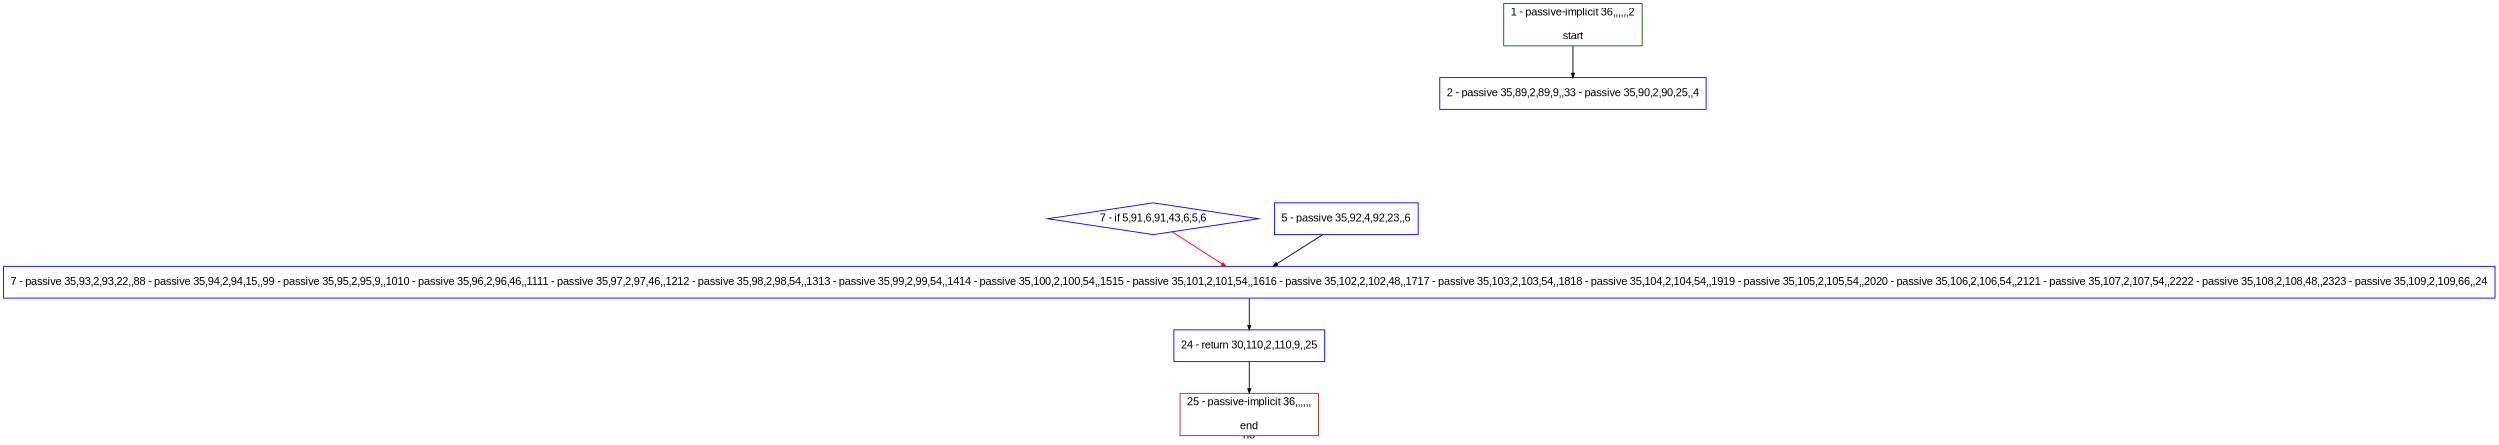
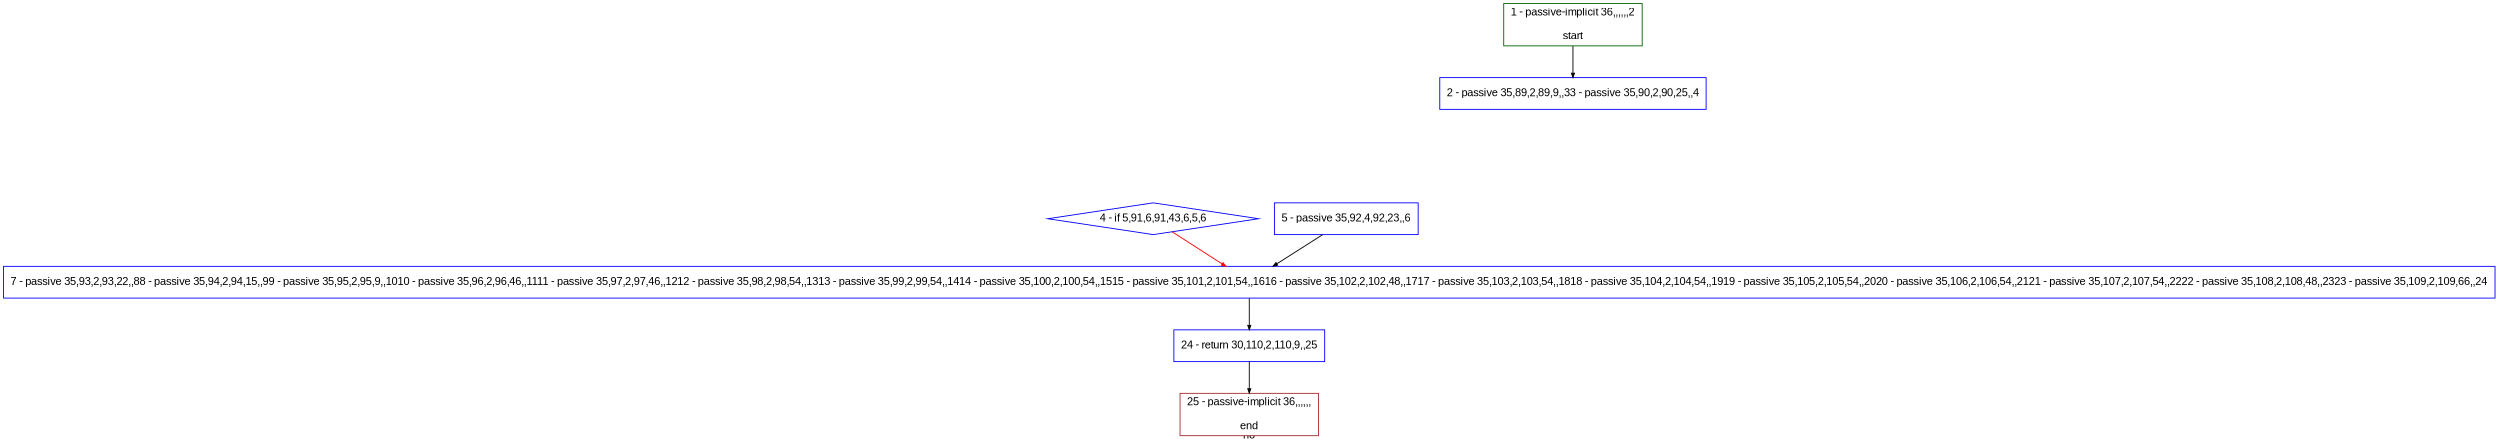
node "7 - if 5,91,6,91,43,6,5,6": label "7 - if 5,91,6,91,43,6,5,6" -> "4 - if 5,91,6,91,43,6,5,6"
